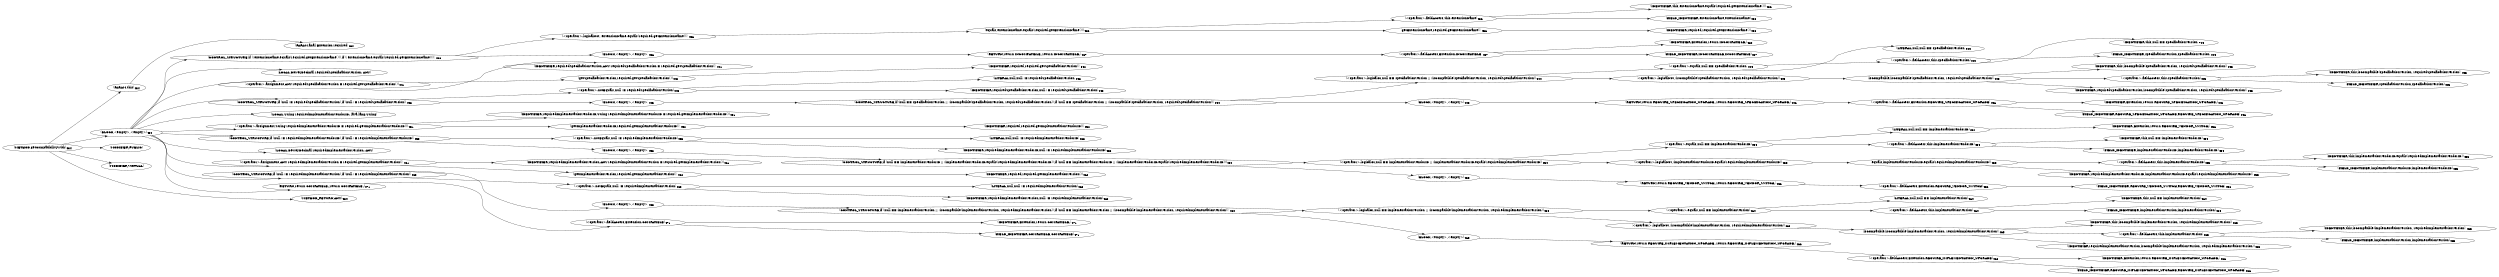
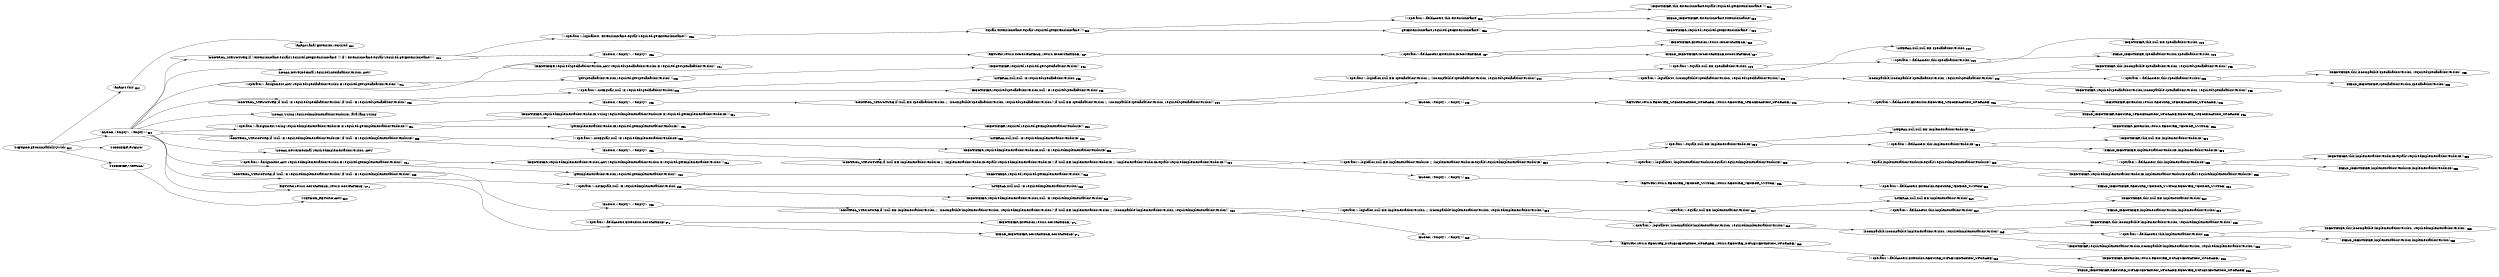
node "(IDENTIFIER,this,null == specificationVersion)": text "744" -> "444"
edge "(METHOD,getCompatibilityWith)" -> "(METHOD_RETURN,ANY)": now "(MODIFIER,VIRTUAL)" -> "(METHOD_RETURN,ANY)"
